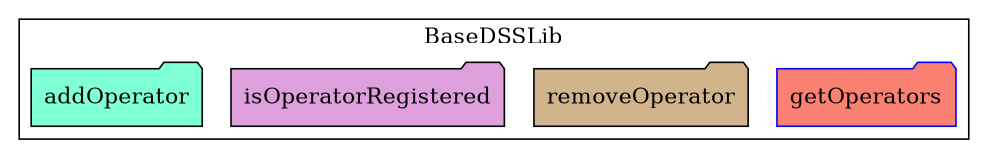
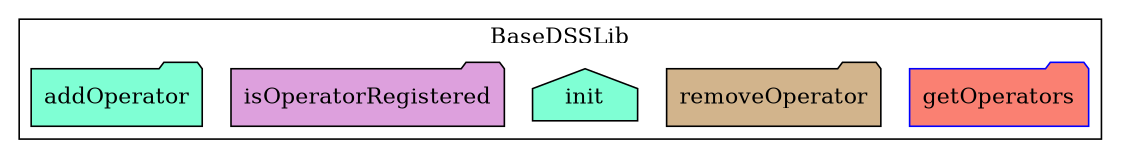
node "init": added
